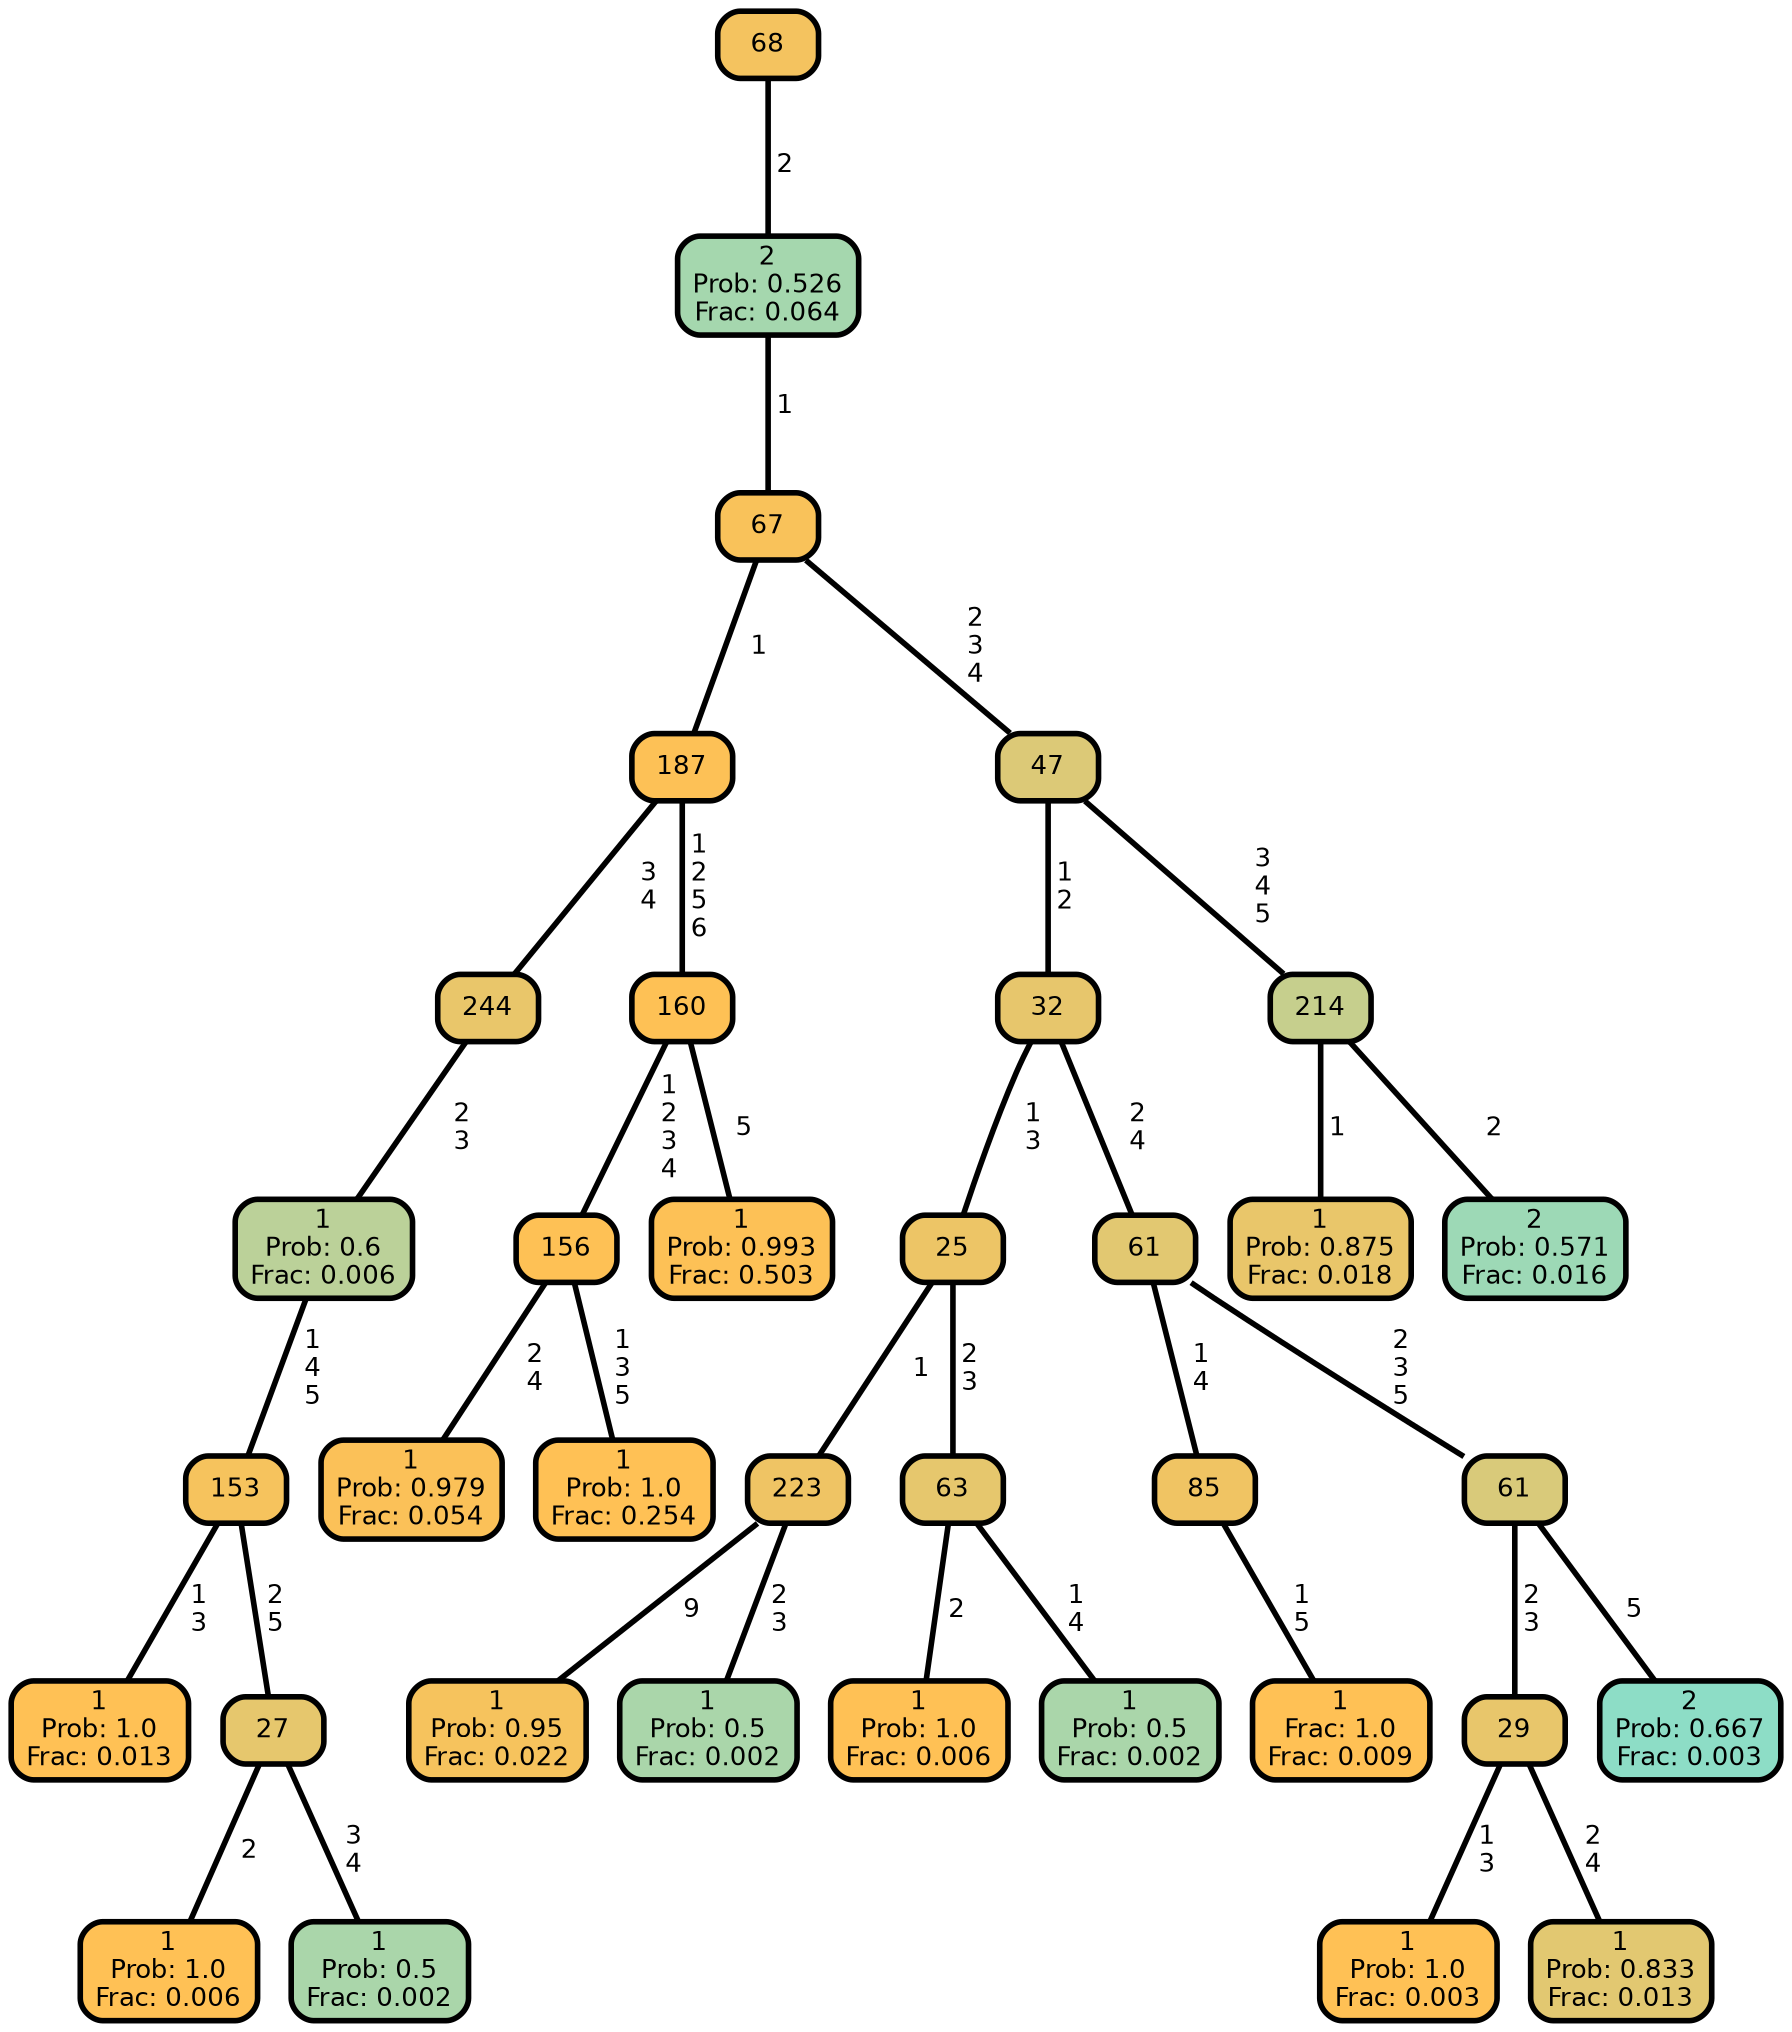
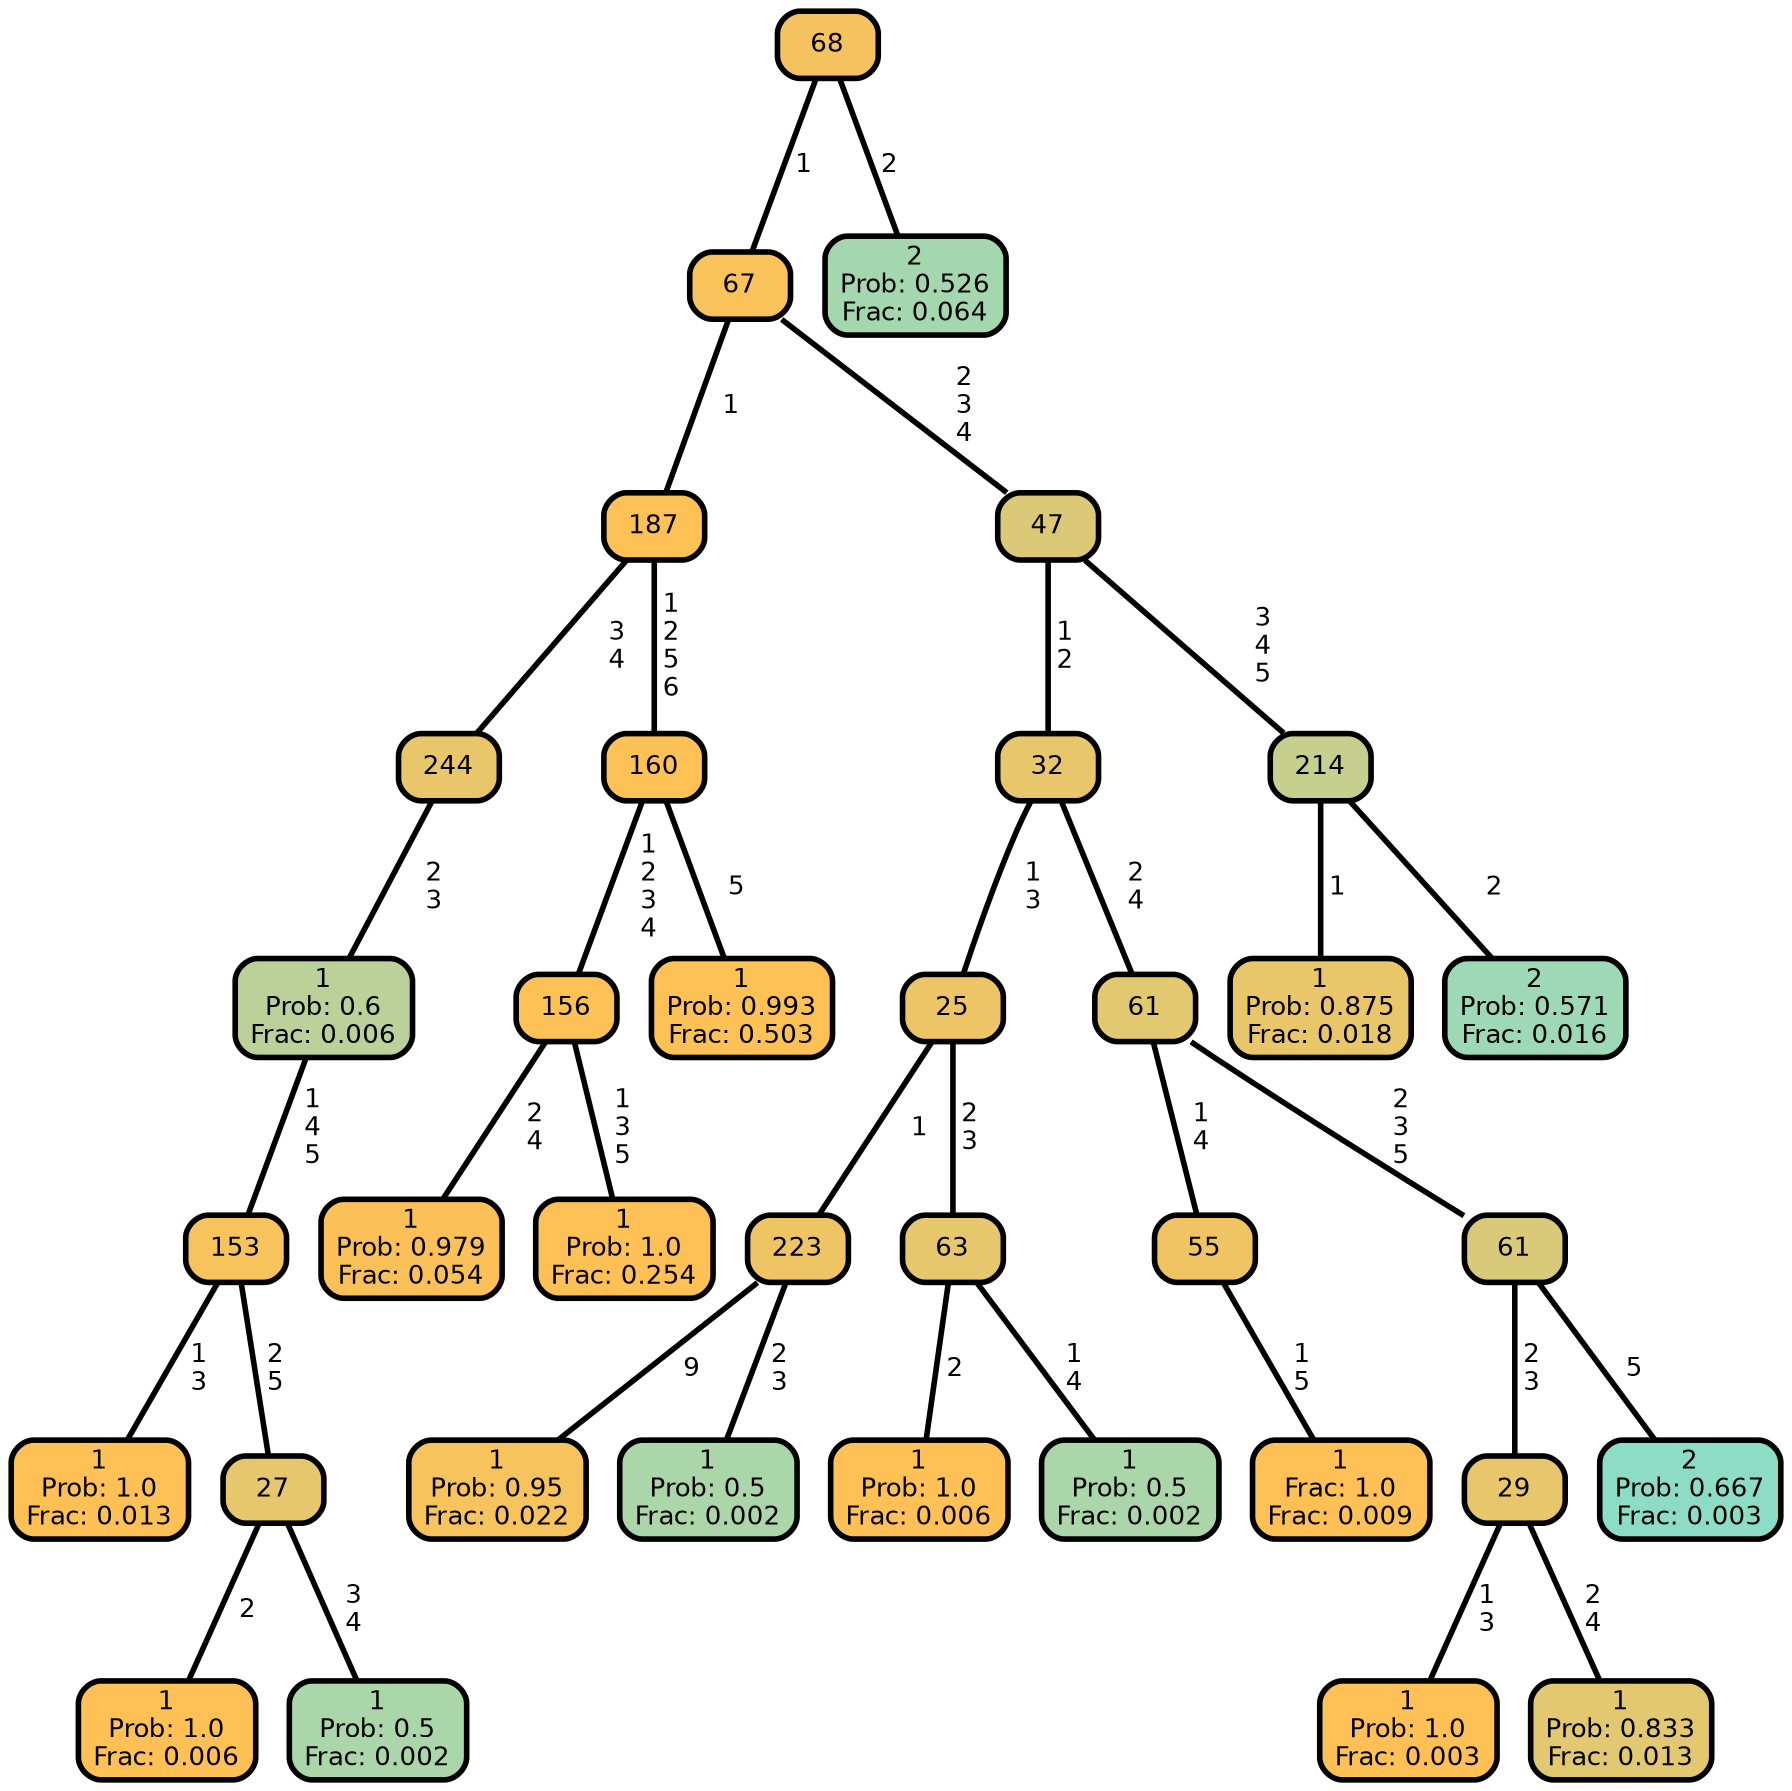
edge "2 Prob: 0.526 Frac: 0.064" -- "67": now "68" -- "67"
node "85": label "85" -> "55"
